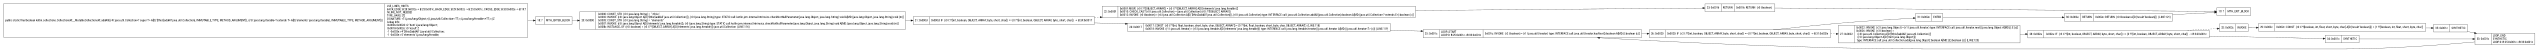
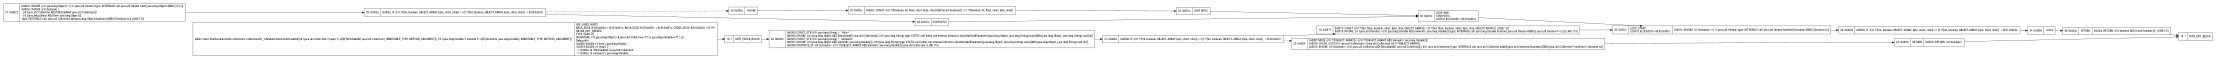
edge "26: 0x0020" -> "27: 0x0022": removed
